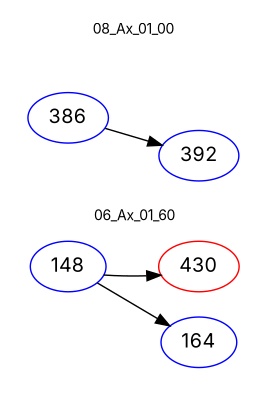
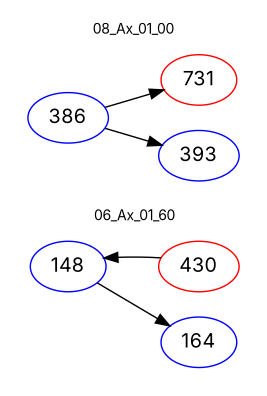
node "731": added
node "392": label "392" -> "393"
edge "148" -> "430": reversed
